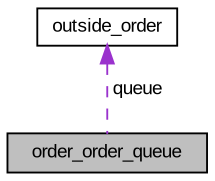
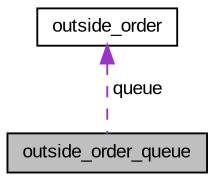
node "order_order_queue": label "order_order_queue" -> "outside_order_queue"
